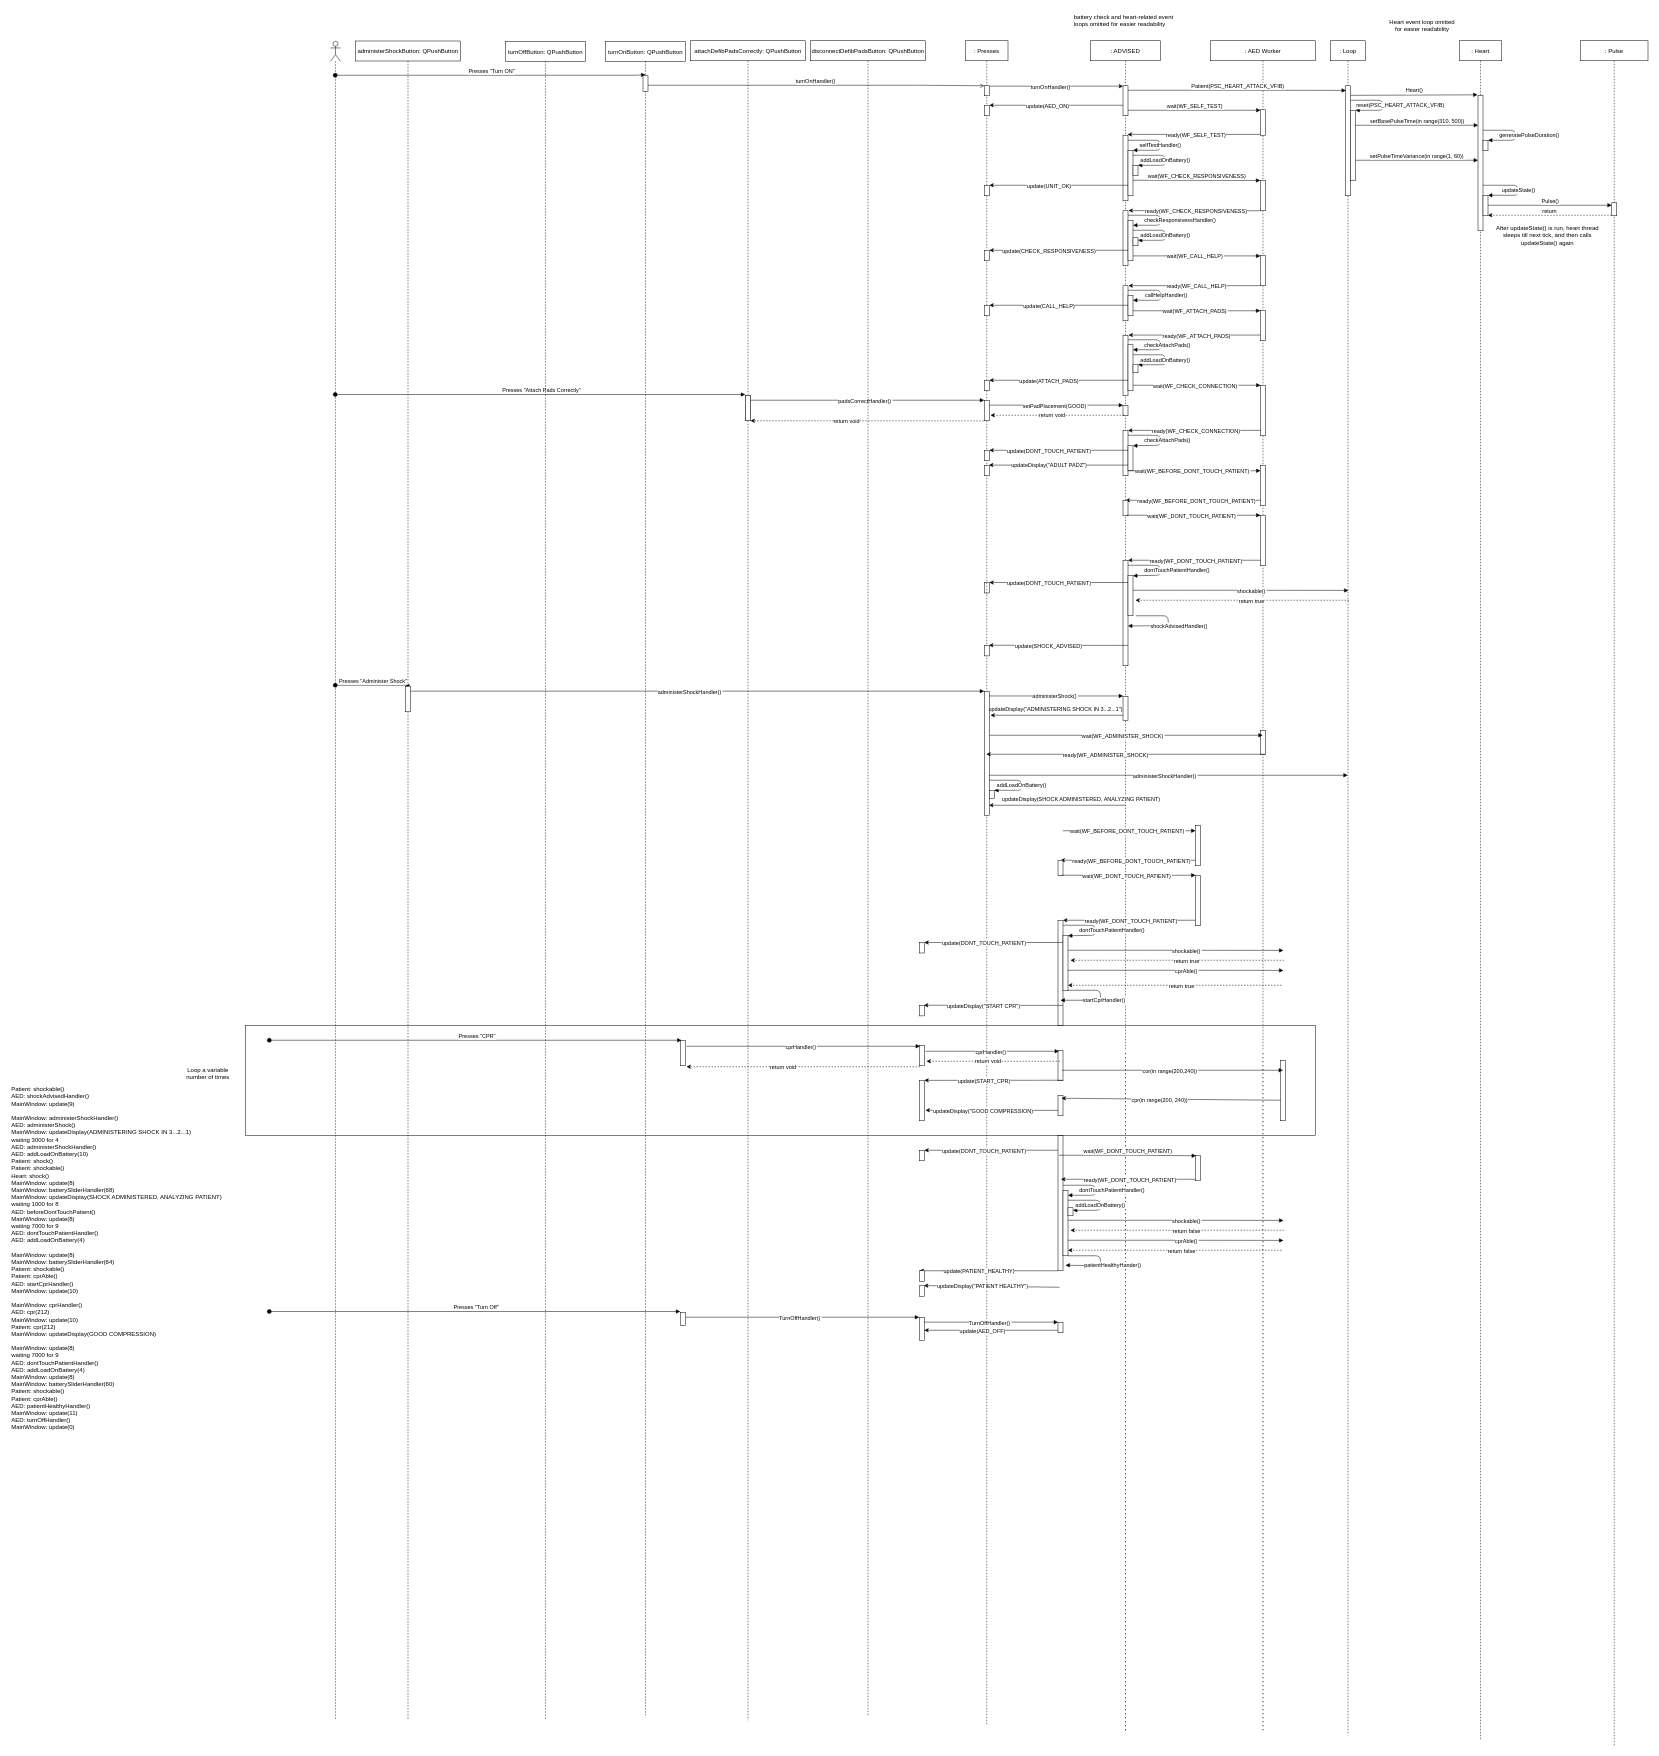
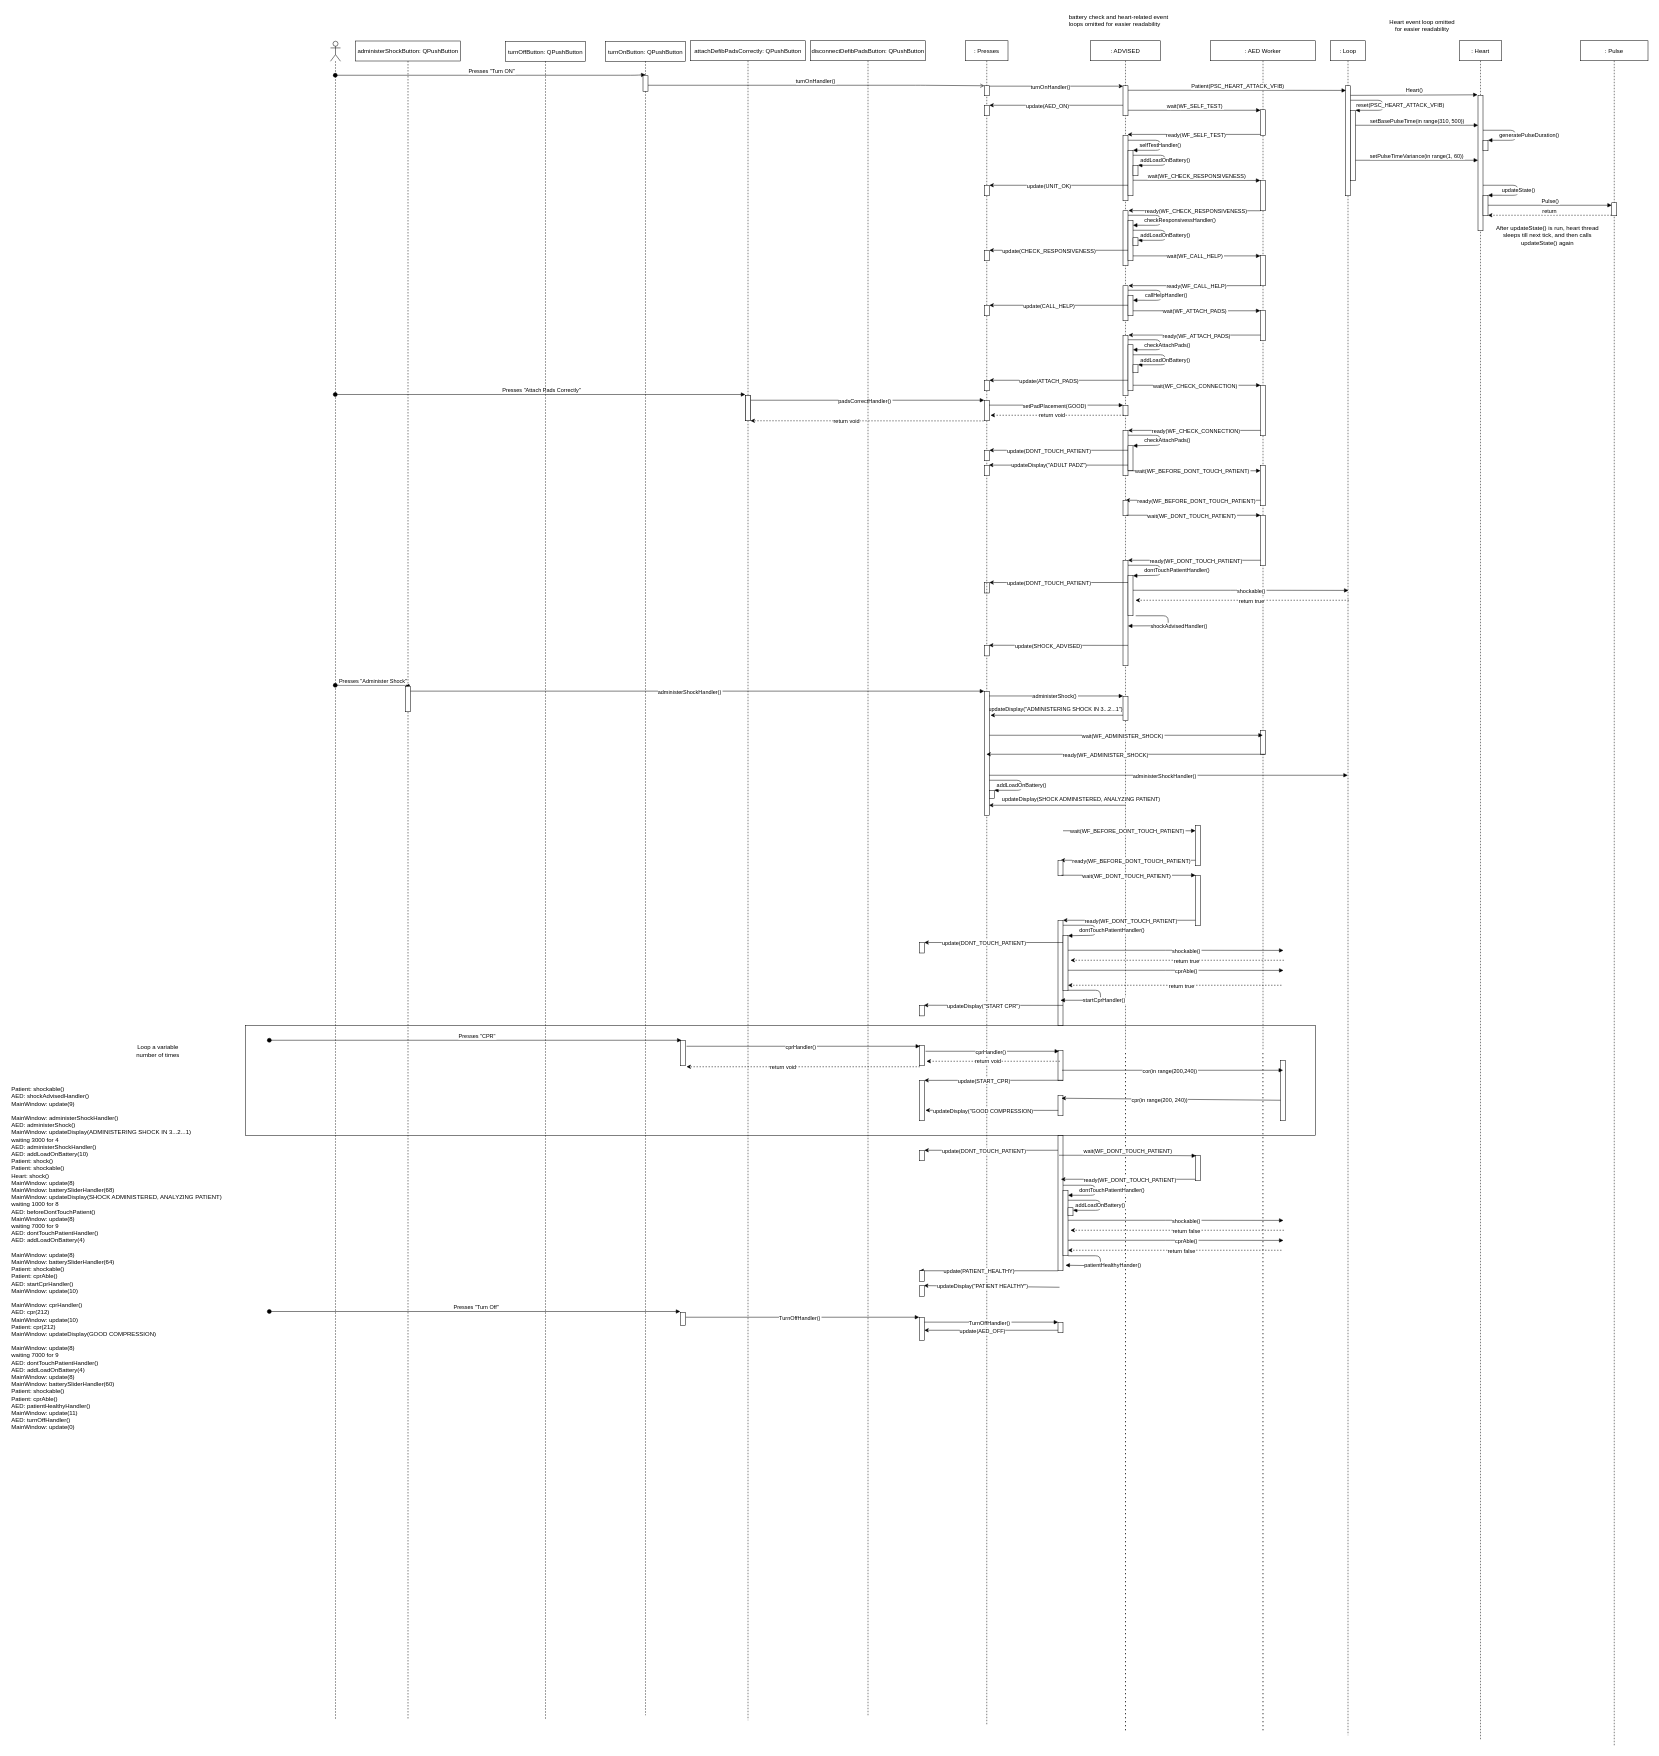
node "battery check and heart-related event loops omitted for easier readability": moved (1125, 23) -> (1120, 23)
node "Loop a variable number of times": moved (208, 1073) -> (158, 1051)
